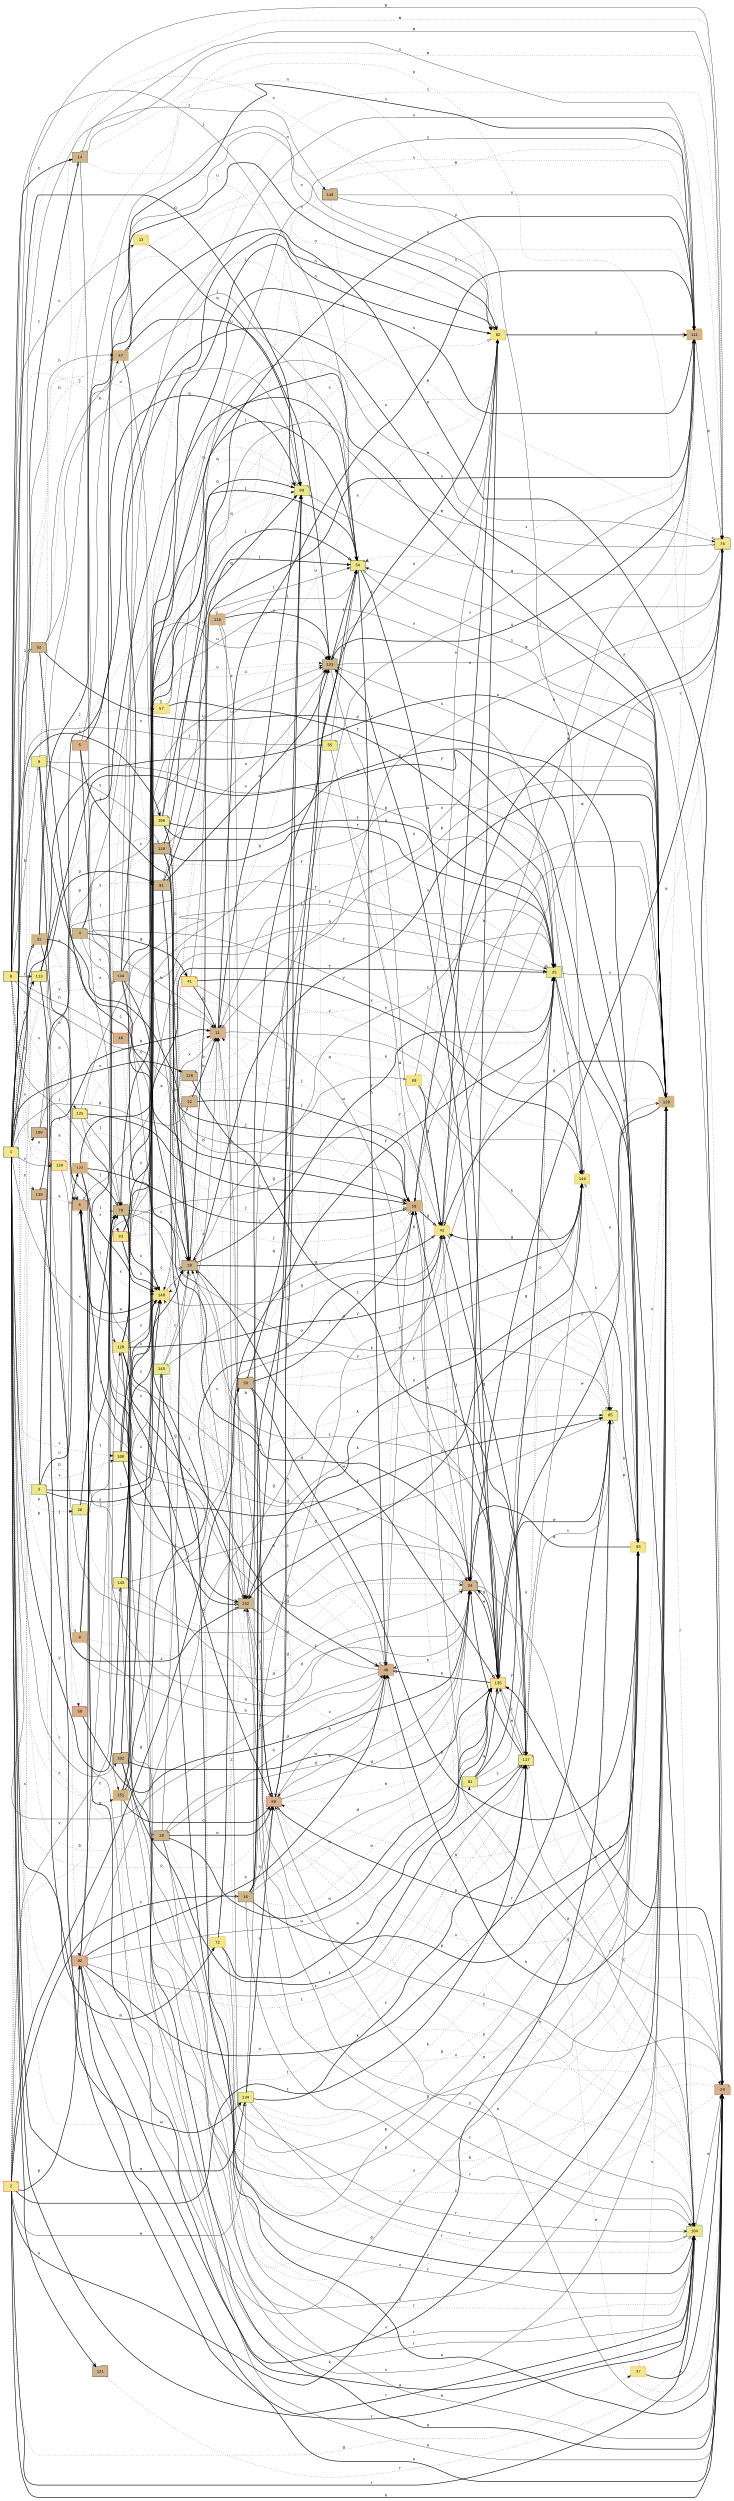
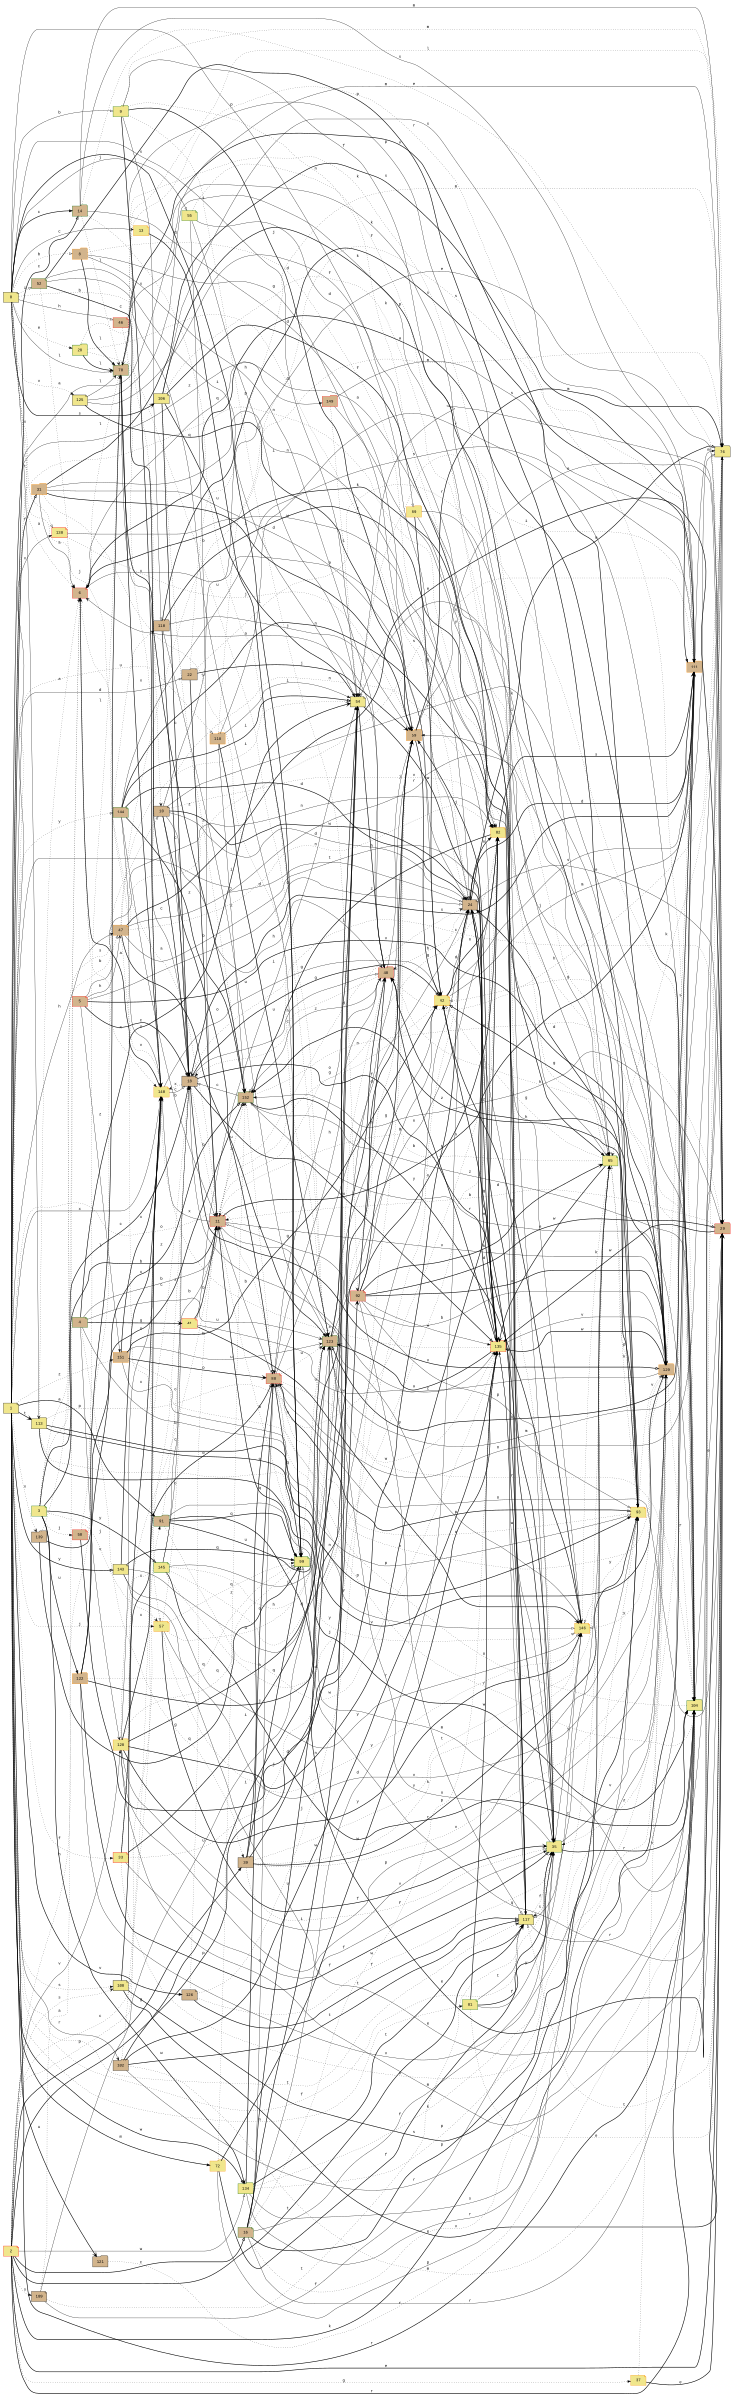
node "149": color black -> red
edge "55" -> "11": added, label "b"
edge "111" -> "24": added, label "d"
edge "113" -> "82": added, label "n"
edge "92" -> "70": removed, label "l"
node "29": shape note -> folder
